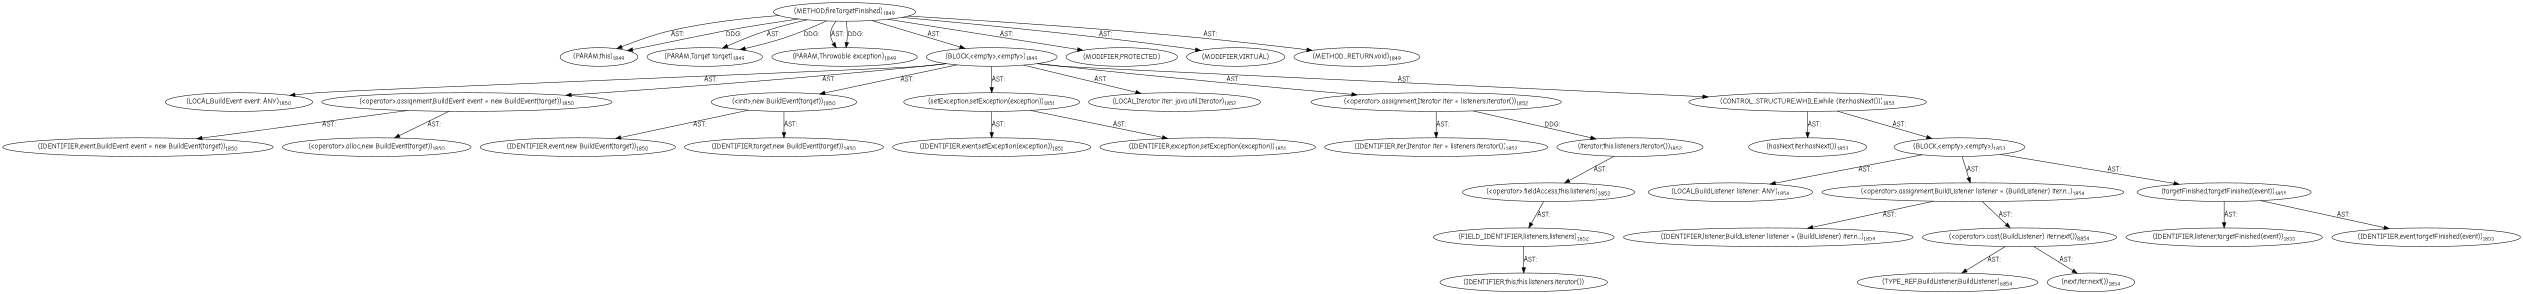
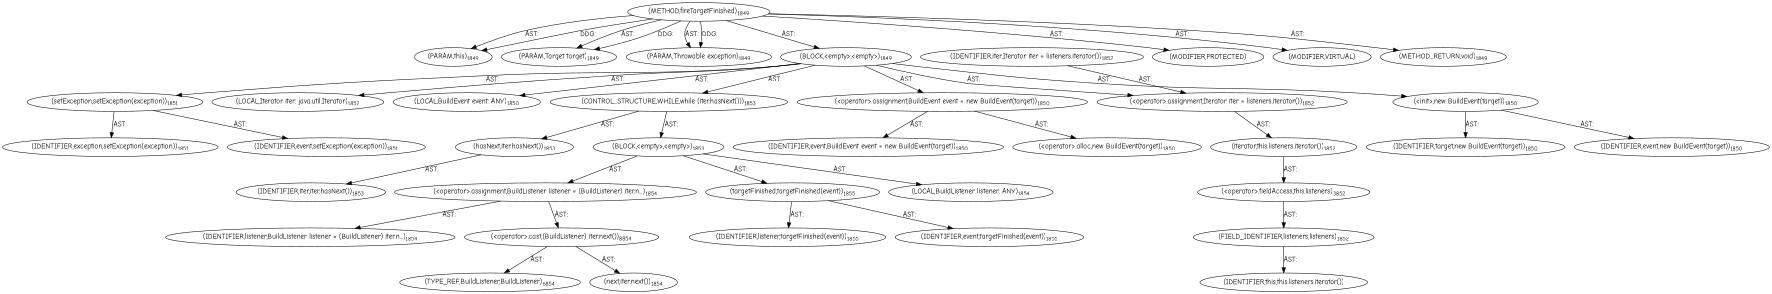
edge "(<operator>.assignment,Iterator iter = listeners.iterator())" -> "(IDENTIFIER,iter,Iterator iter = listeners.iterator())": reversed
edge "(<operator>.assignment,Iterator iter = listeners.iterator())" -> "(iterator,this.listeners.iterator())": label "DDG: " -> "AST: "
node "(IDENTIFIER,iter,iter.hasNext())": added
